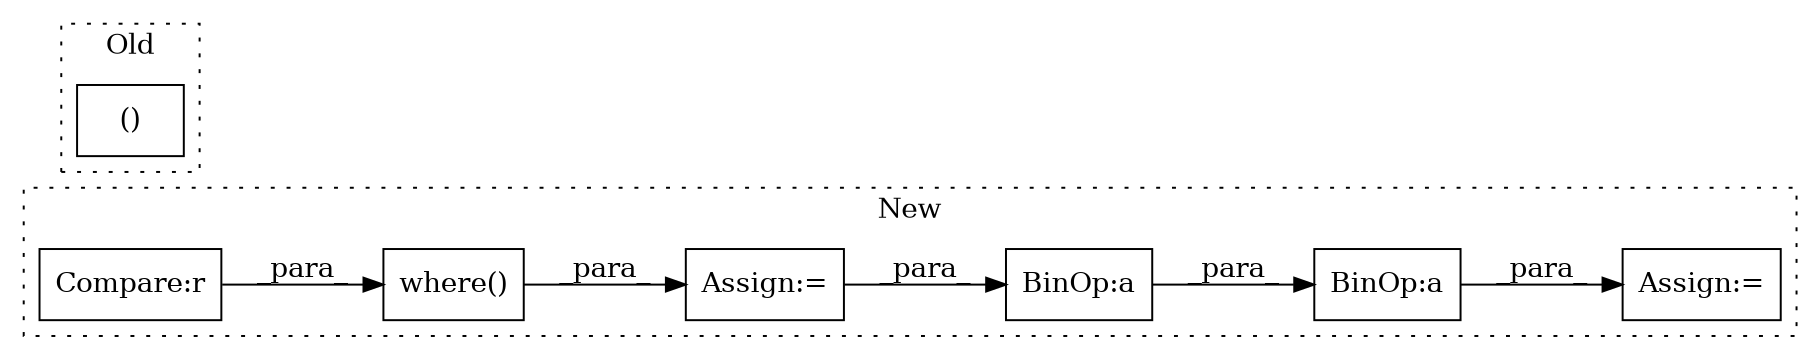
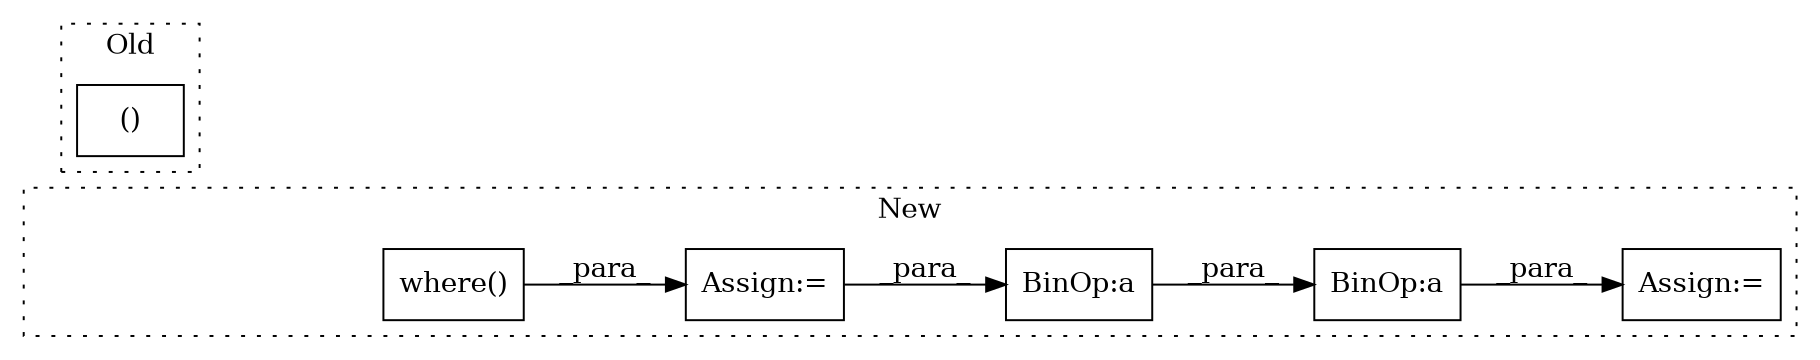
node "Compare:r": removed
